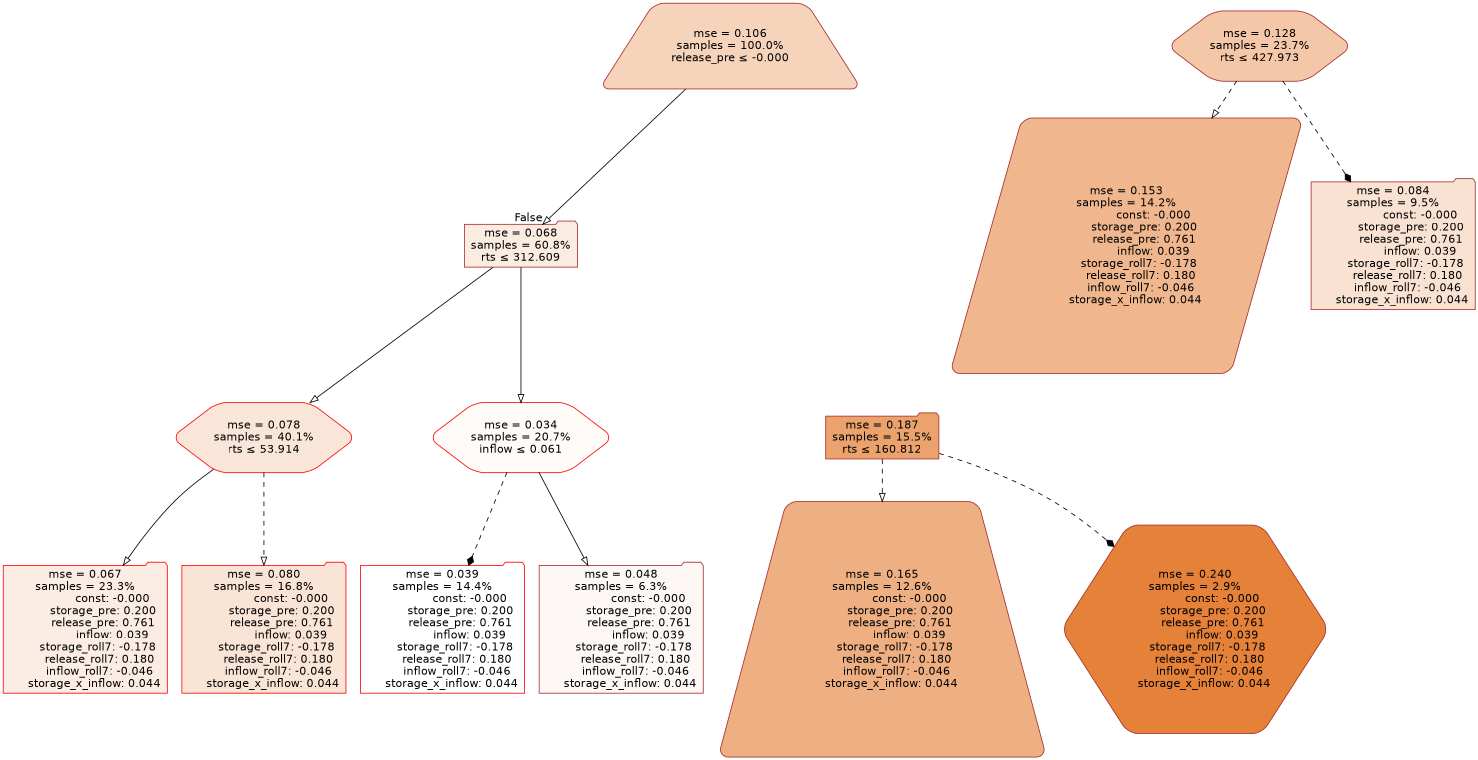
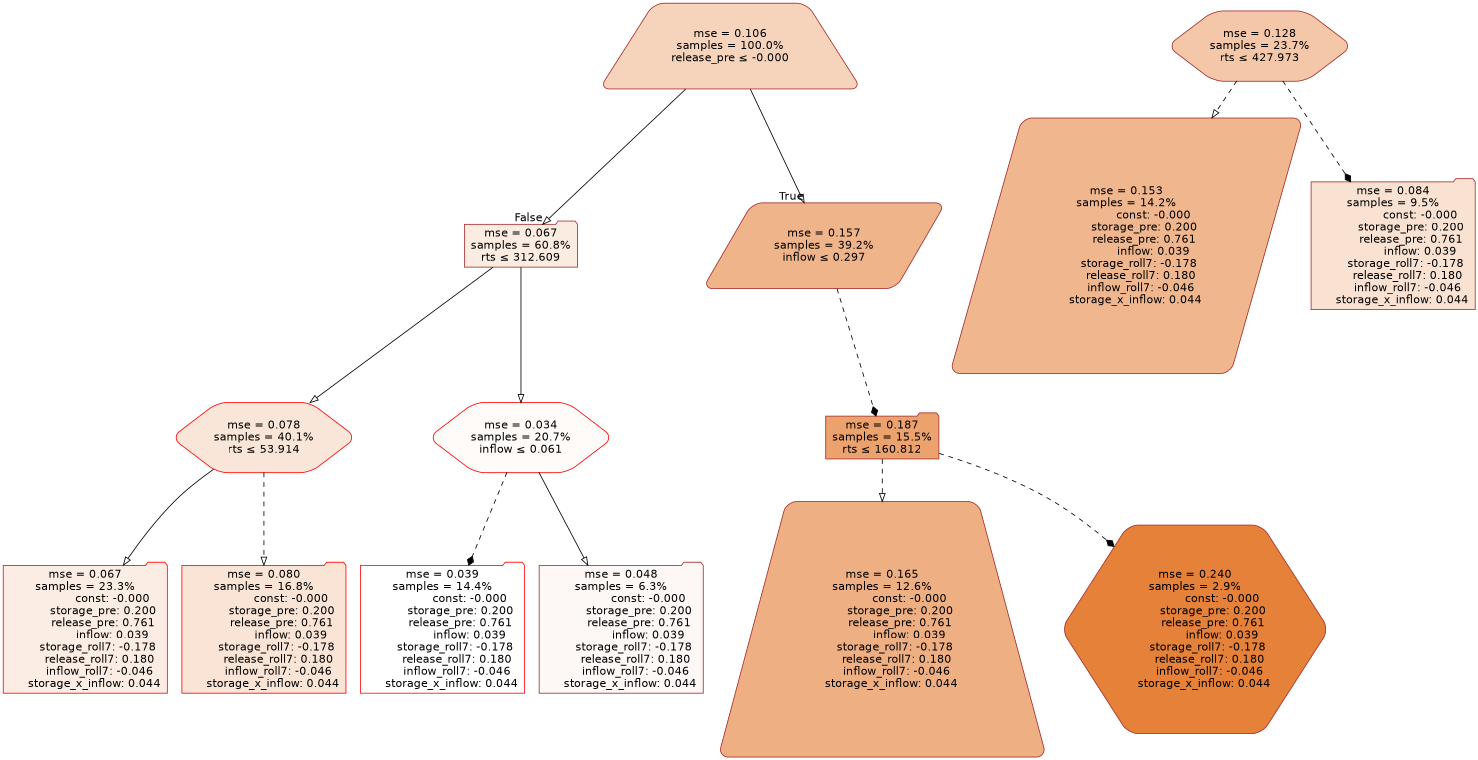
node "mse = 0.068 samples = 60.8% rts ≤ 312.609": label "mse = 0.068 samples = 60.8% rts ≤ 312.609" -> "mse = 0.067 samples = 60.8% rts ≤ 312.609"
node "mse = 0.157 samples = 39.2% inflow ≤ 0.297": added
